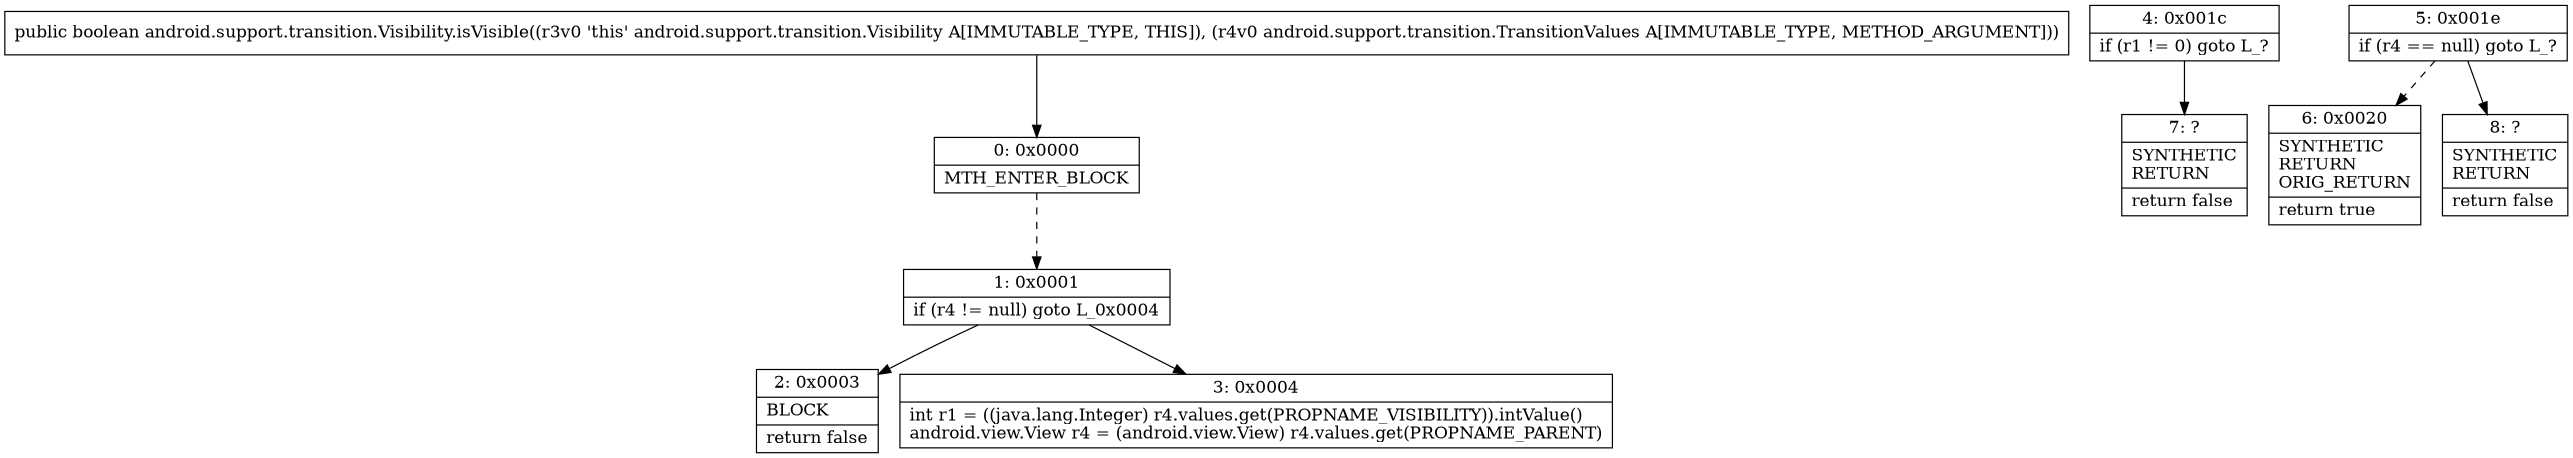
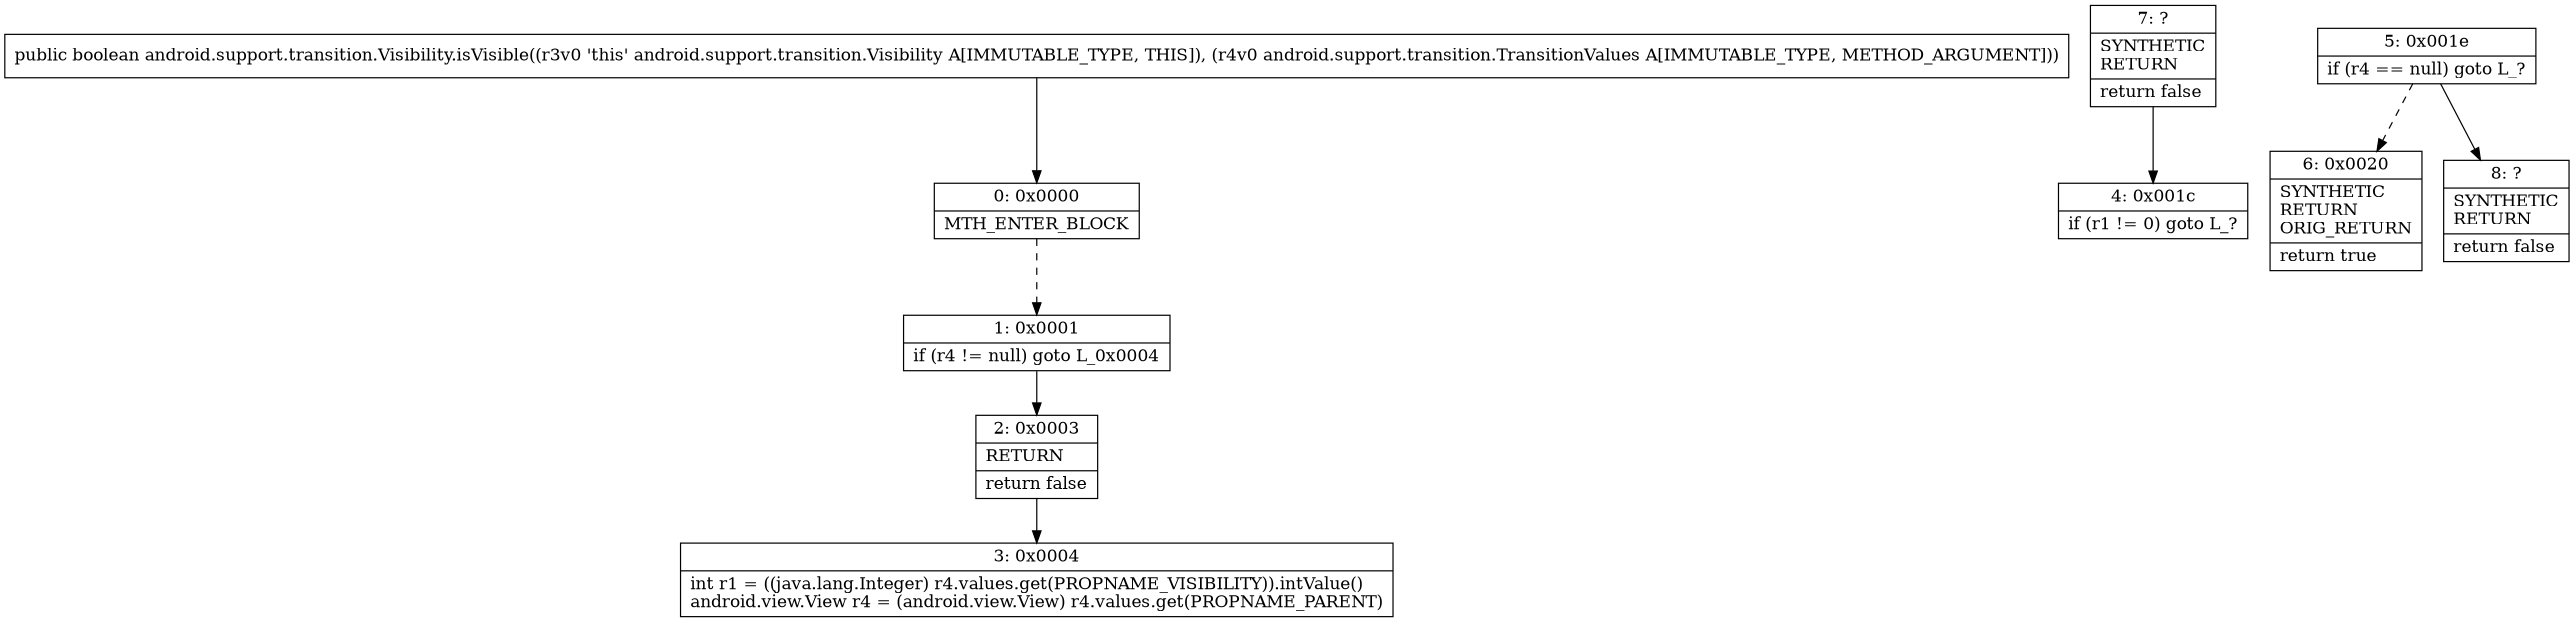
edge "4: 0x001c" -> "7: ?": reversed
edge "1: 0x0001" -> "3: 0x0004": now "2: 0x0003" -> "3: 0x0004"
node "2: 0x0003": text "BLOCK" -> "RETURN"
